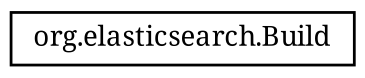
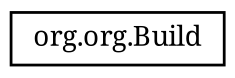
node "org.elasticsearch.Build": label "org.elasticsearch.Build" -> "org.org.Build"
